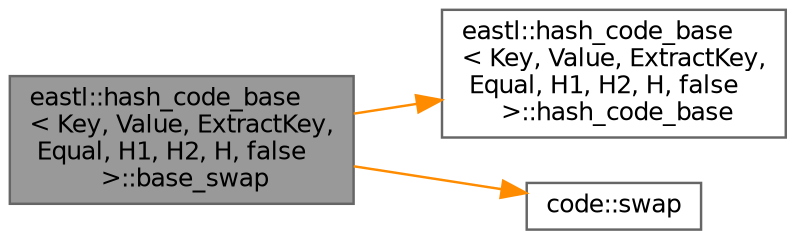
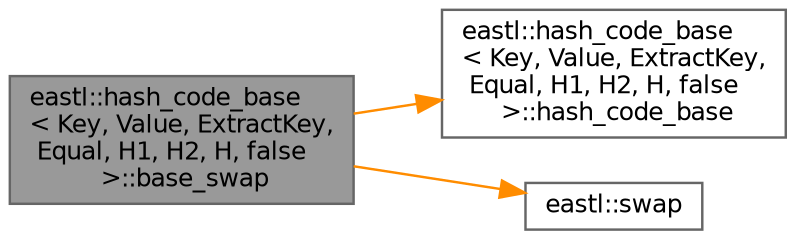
node "code::swap": label "code::swap" -> "eastl::swap"
